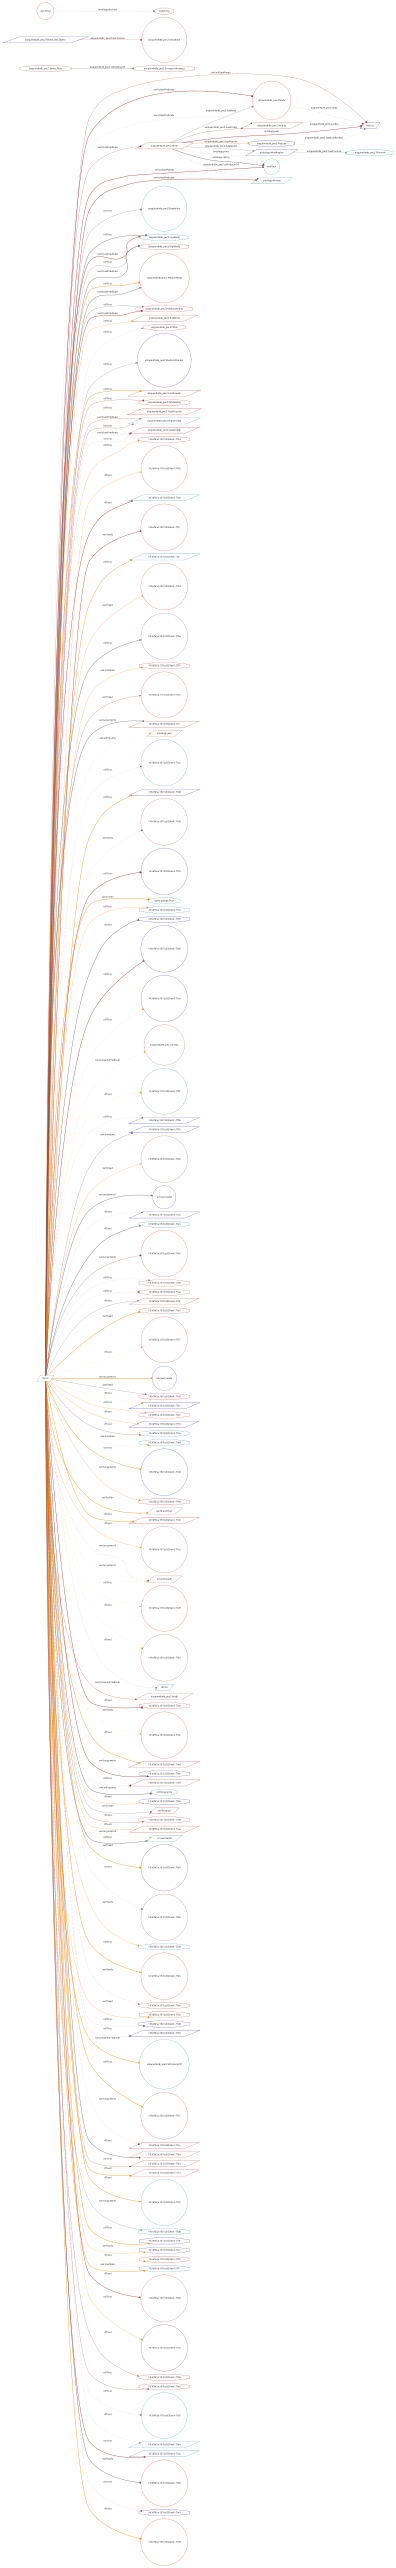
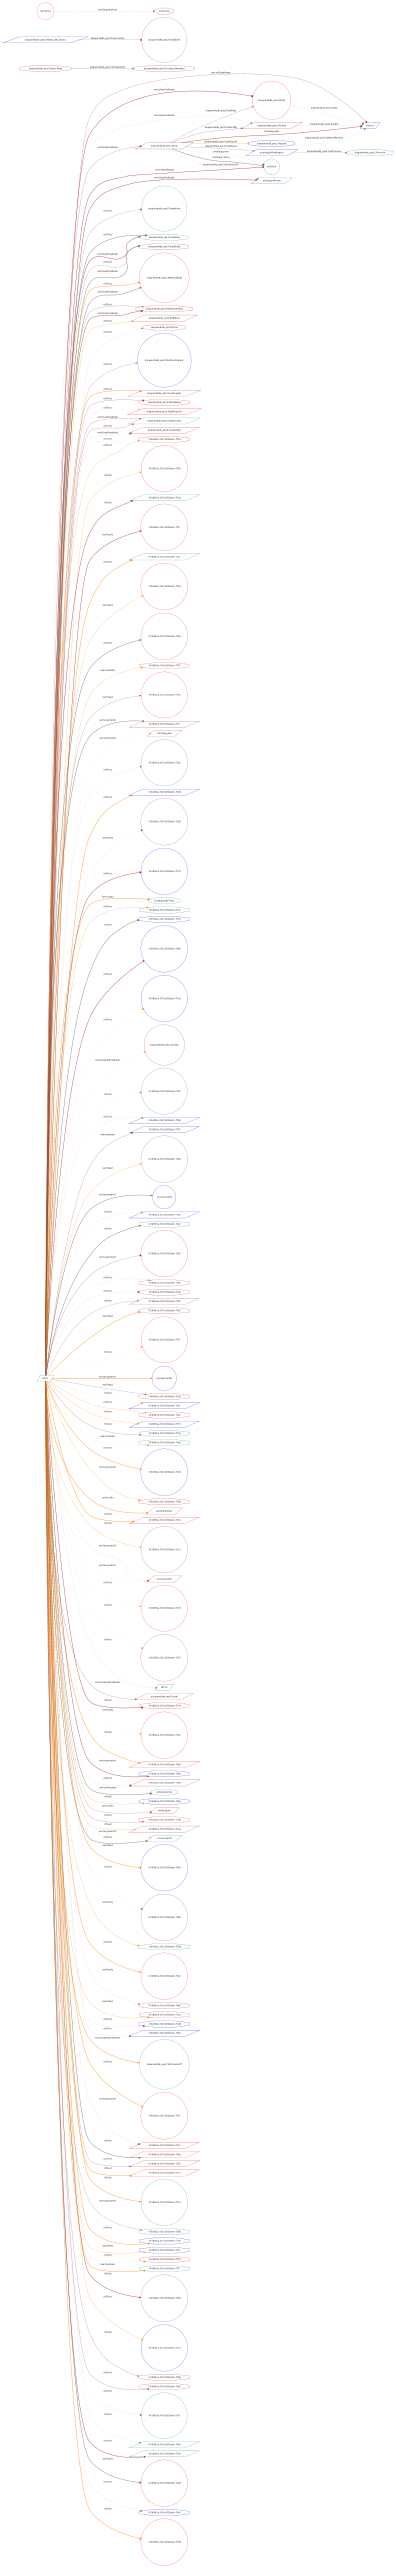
edge "NULL" -> "aizquierdode_pec2:isProducerOf": arrowhead dot -> normal
